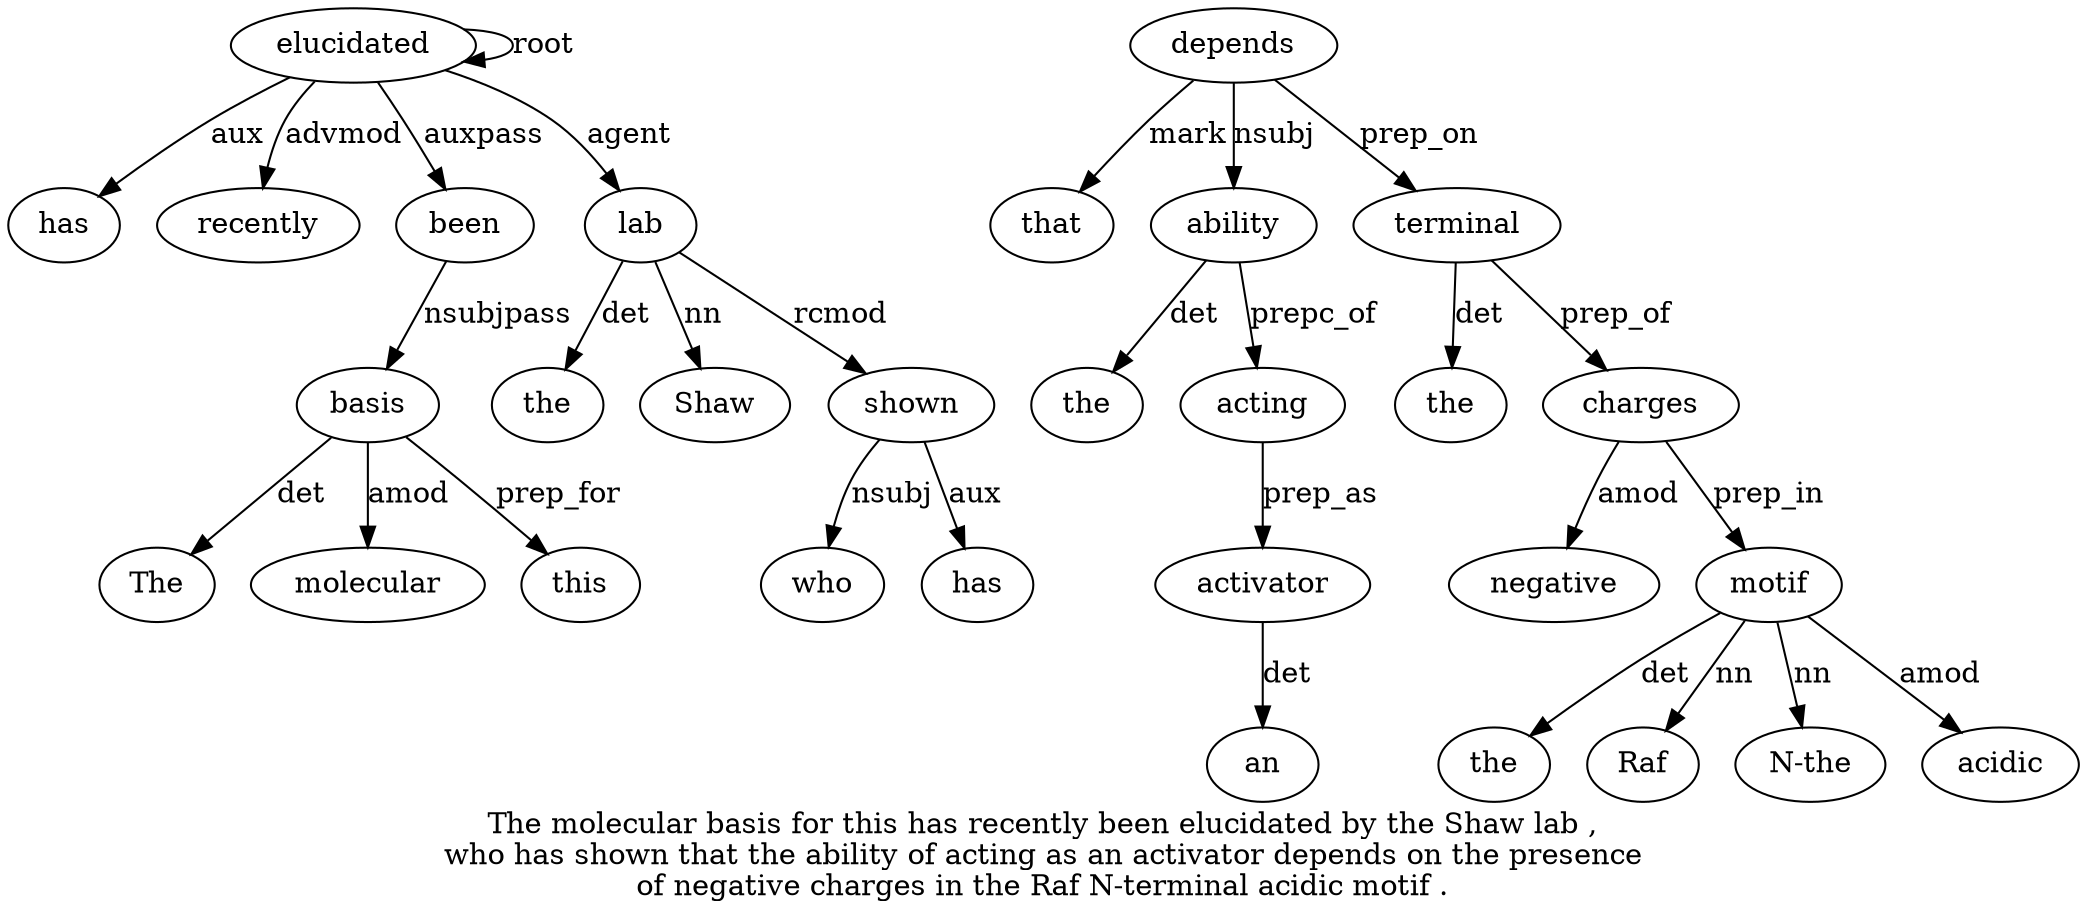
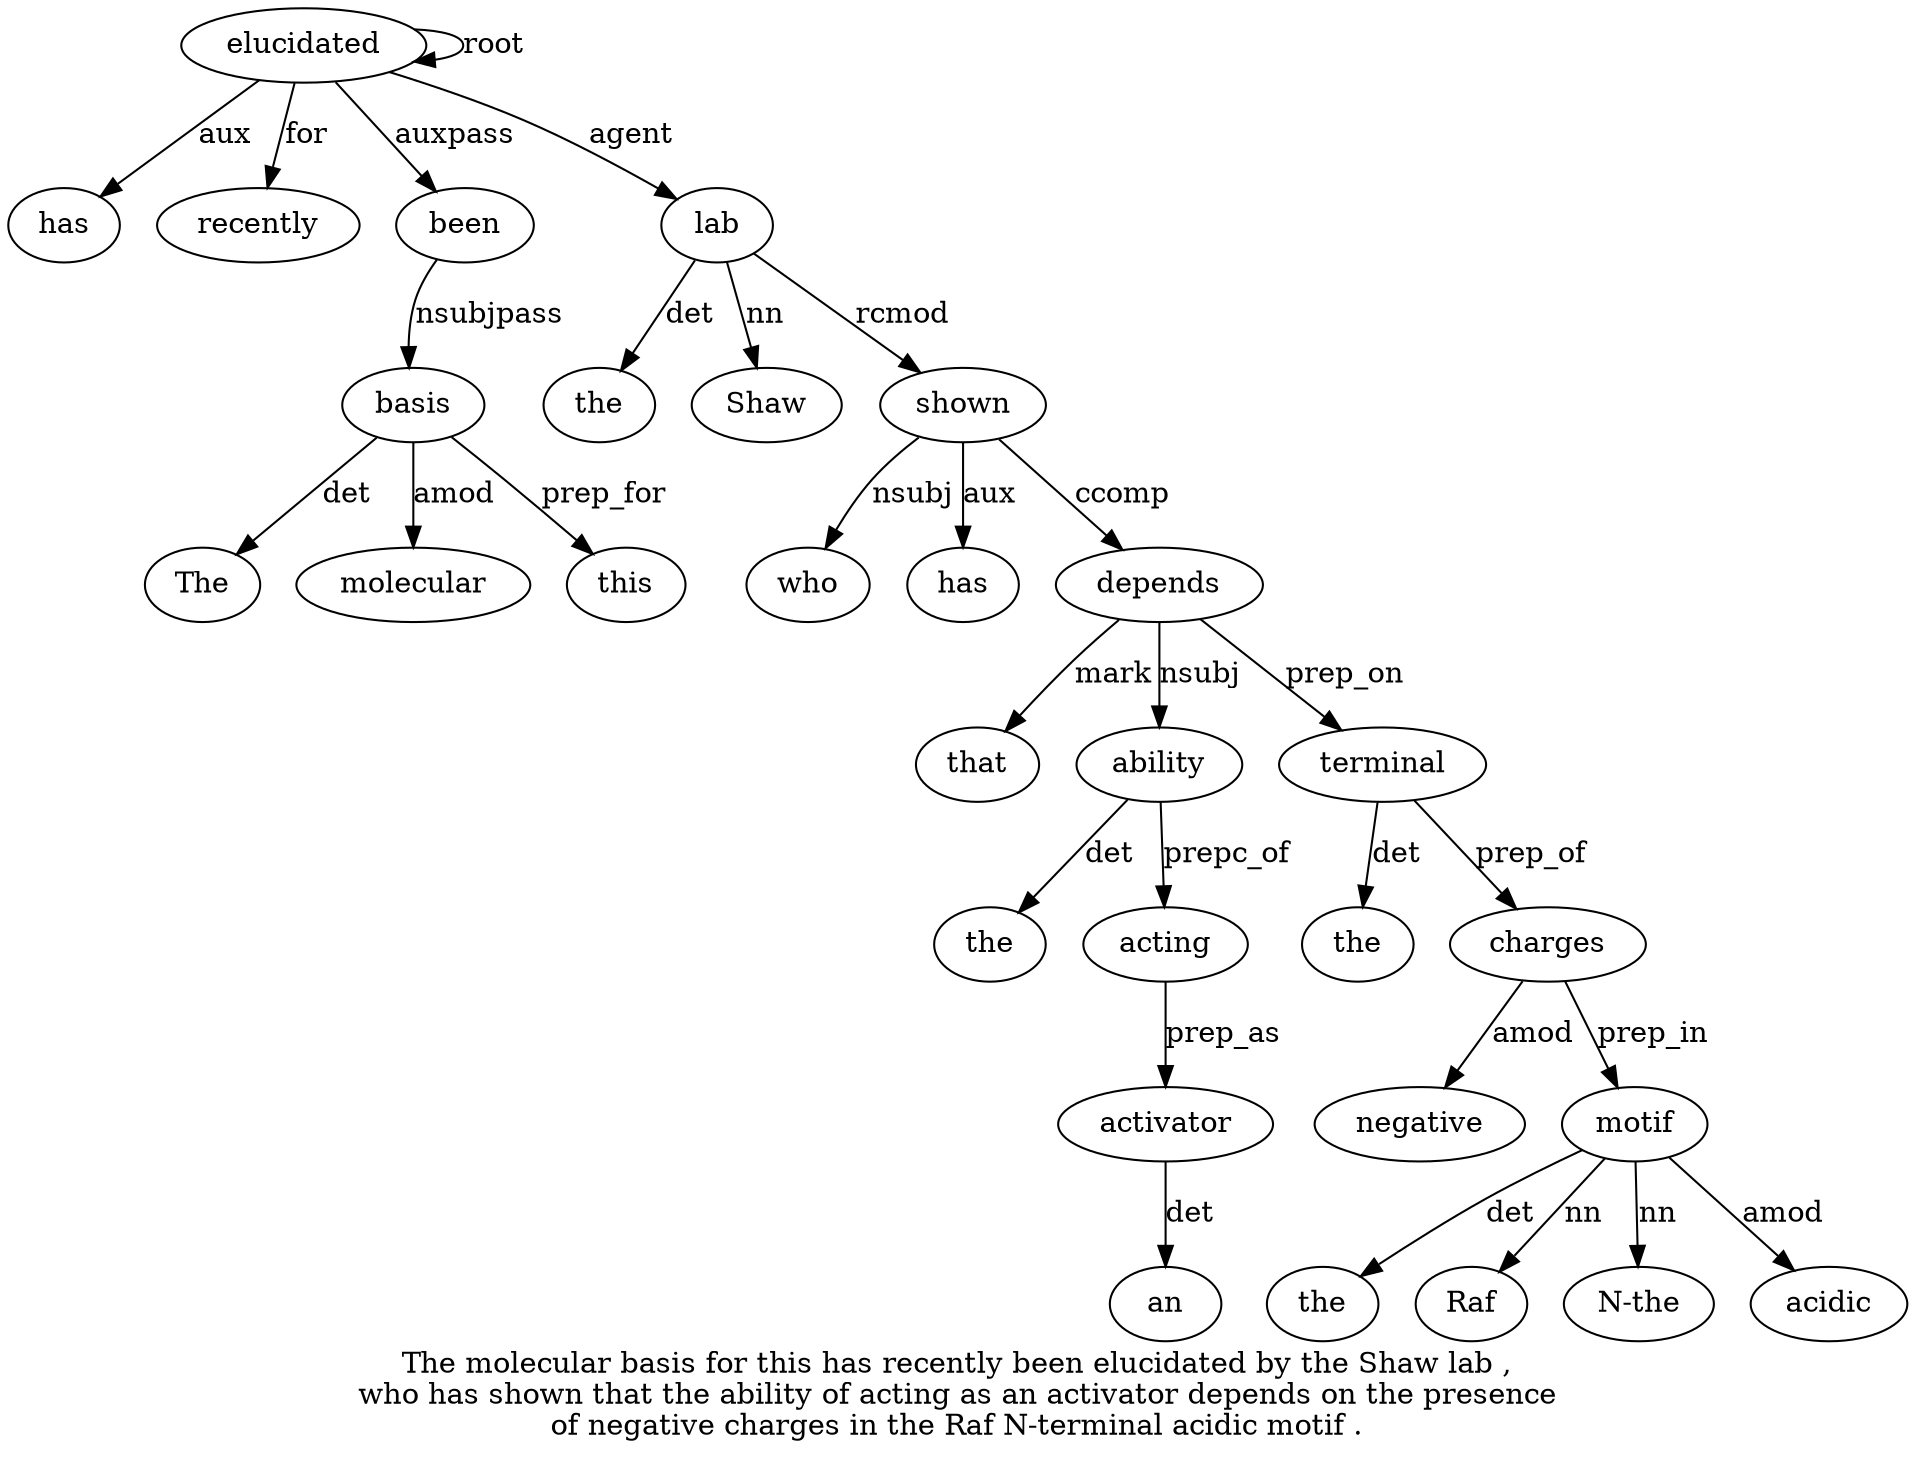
edge "elucidated" -> "recently": label "advmod" -> "for"
edge "shown" -> "depends": added, label "ccomp"
